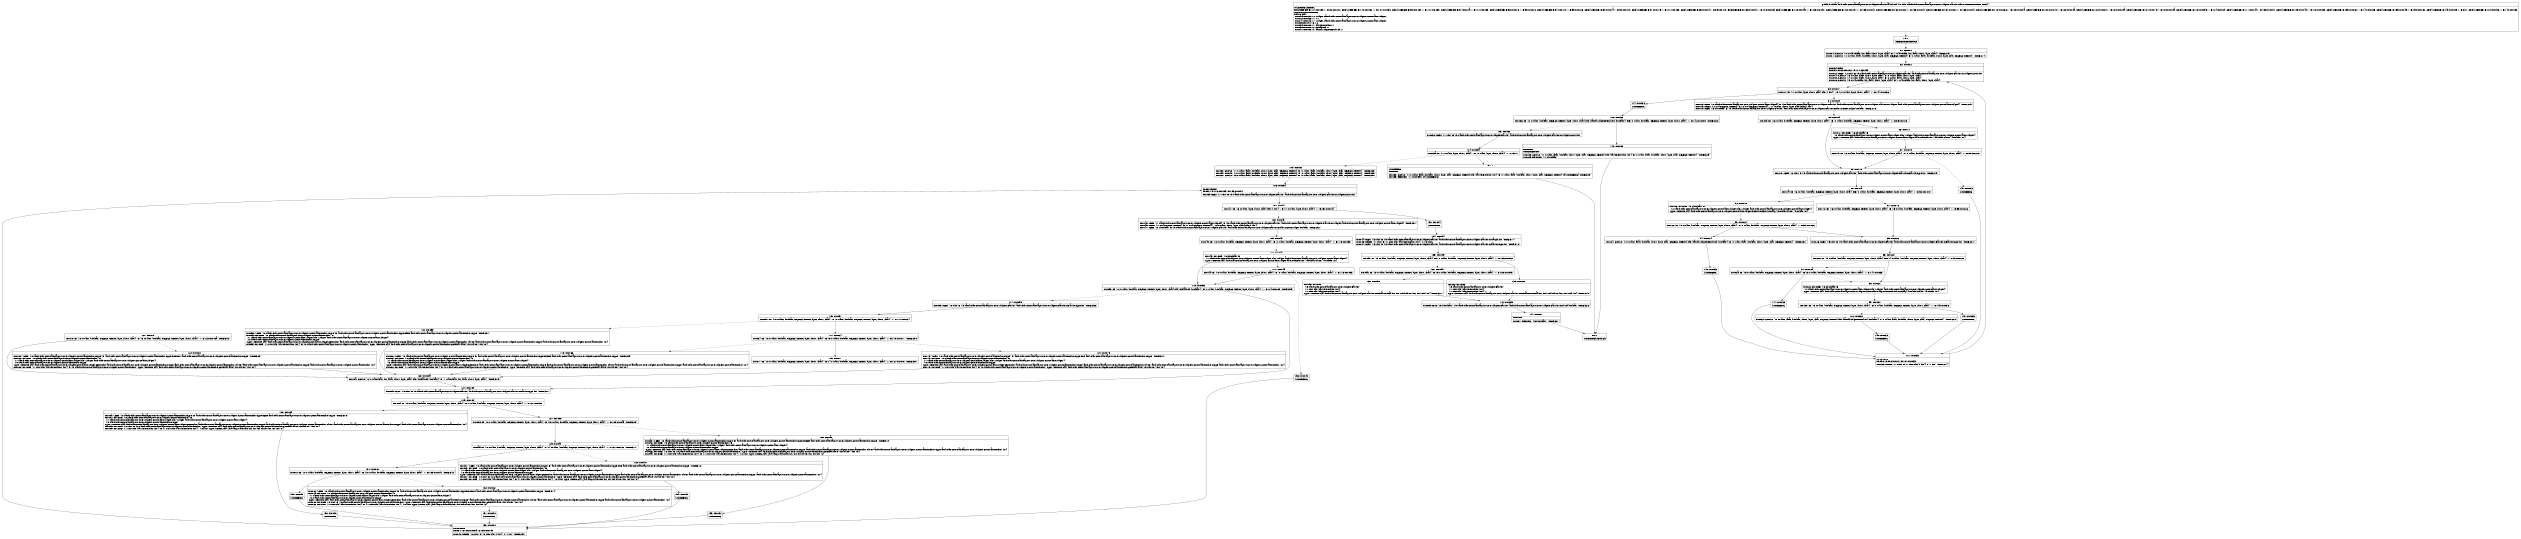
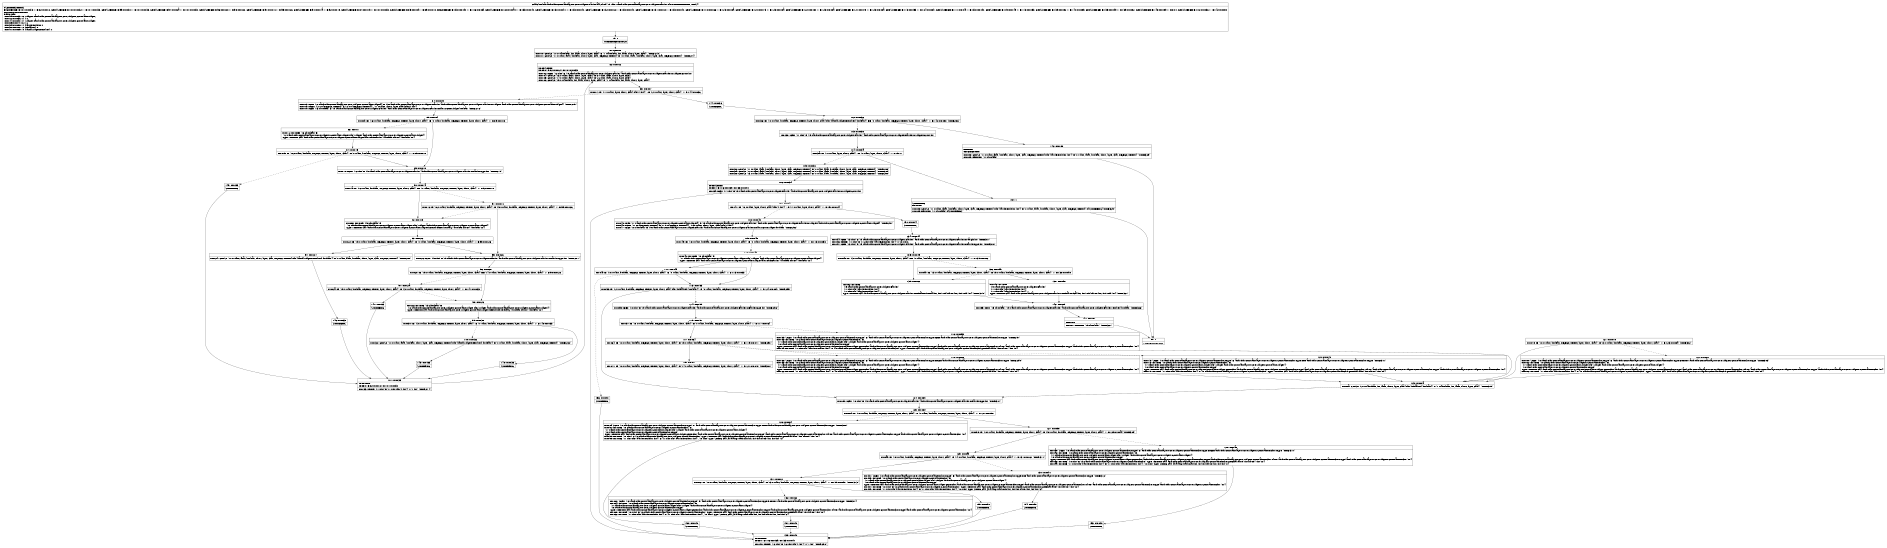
edge "85: 0x000f" -> "86: 0x0011": style solid -> dashed
edge "91: 0x001c" -> "92: 0x001e": added
node "80: ?": text "MTH_LINES_BLOCK" -> "MTH_EXIT_BLOCK"
